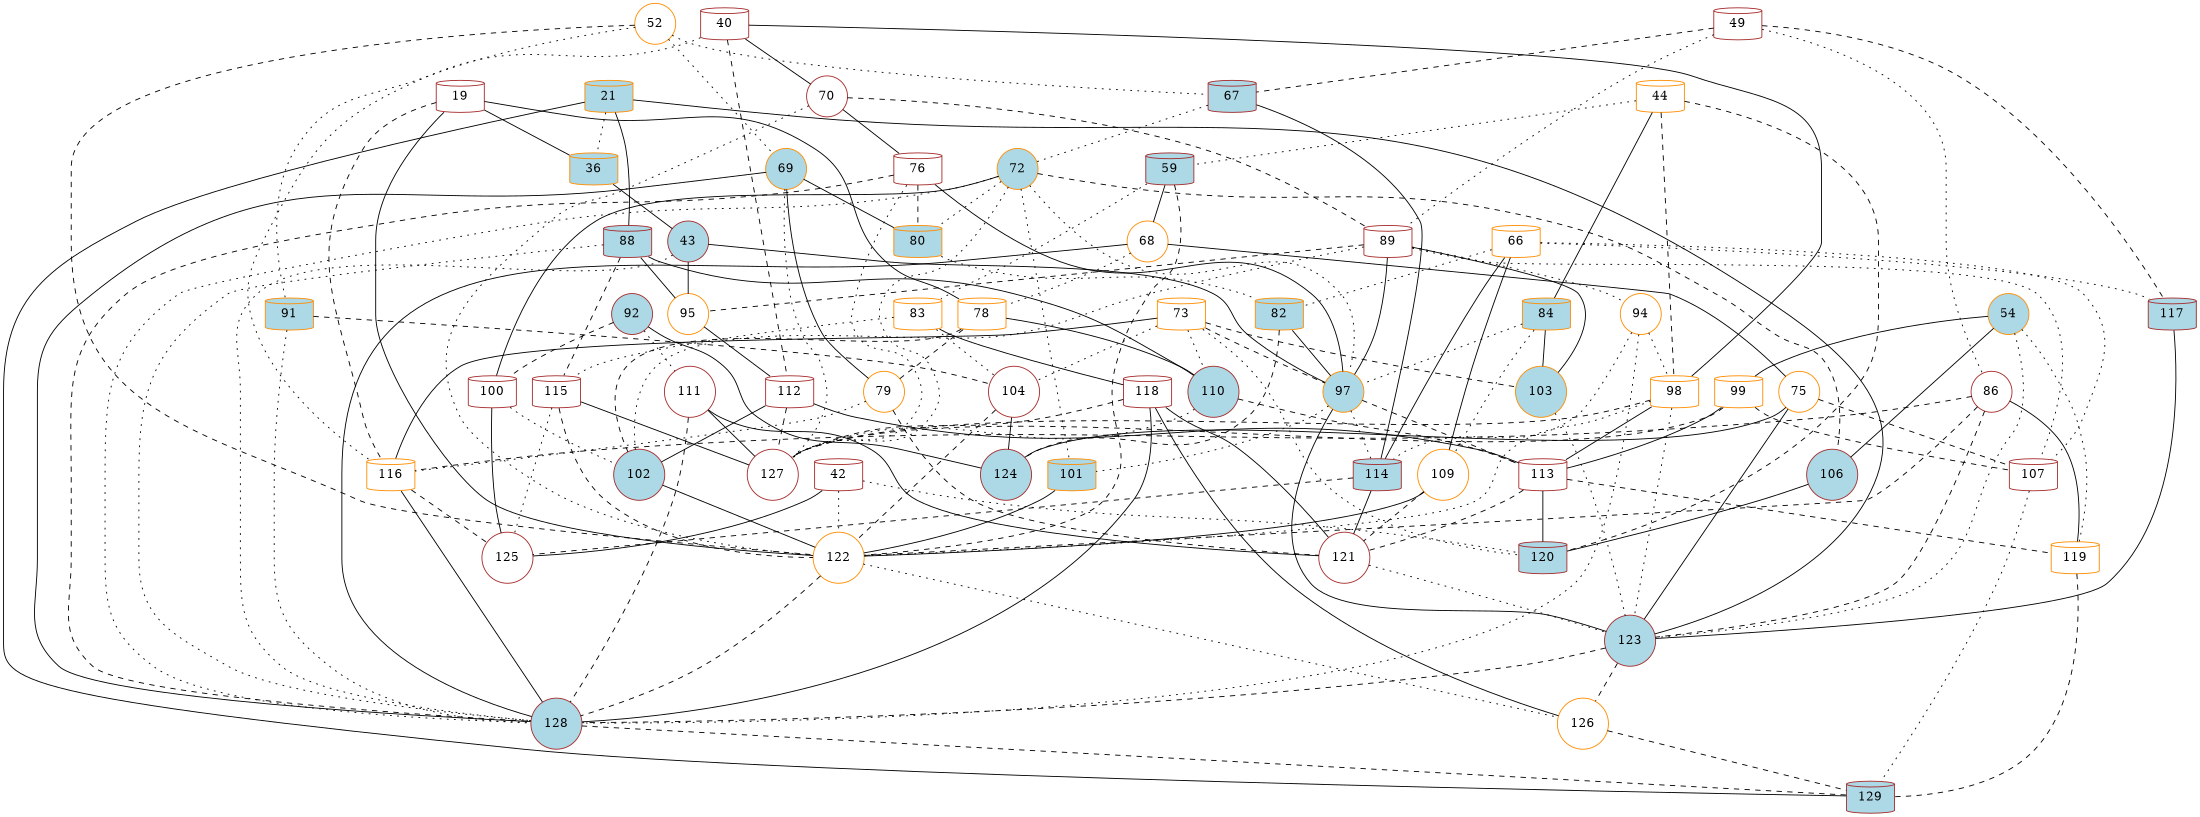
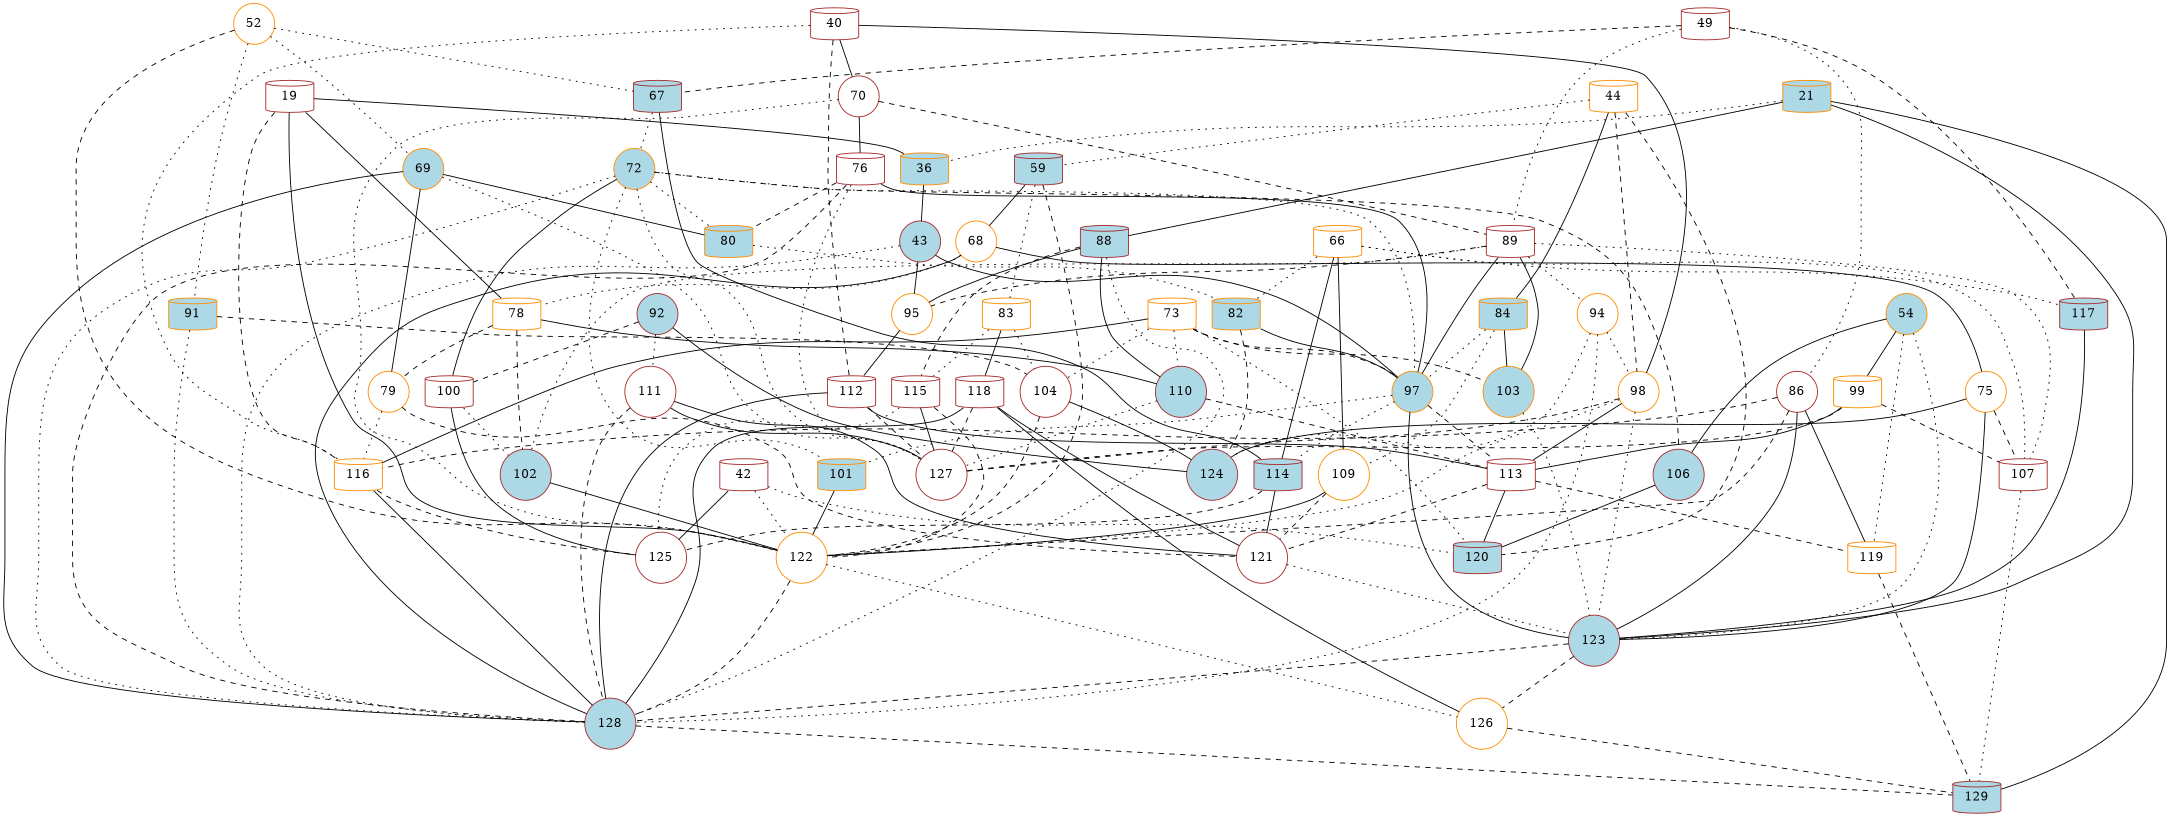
node "98": shape cylinder -> circle
edge "94" -- "114": now "94" -- "124"
edge "112" -- "102": now "112" -- "128"
edge "86" -- "123": style dashed -> solid
